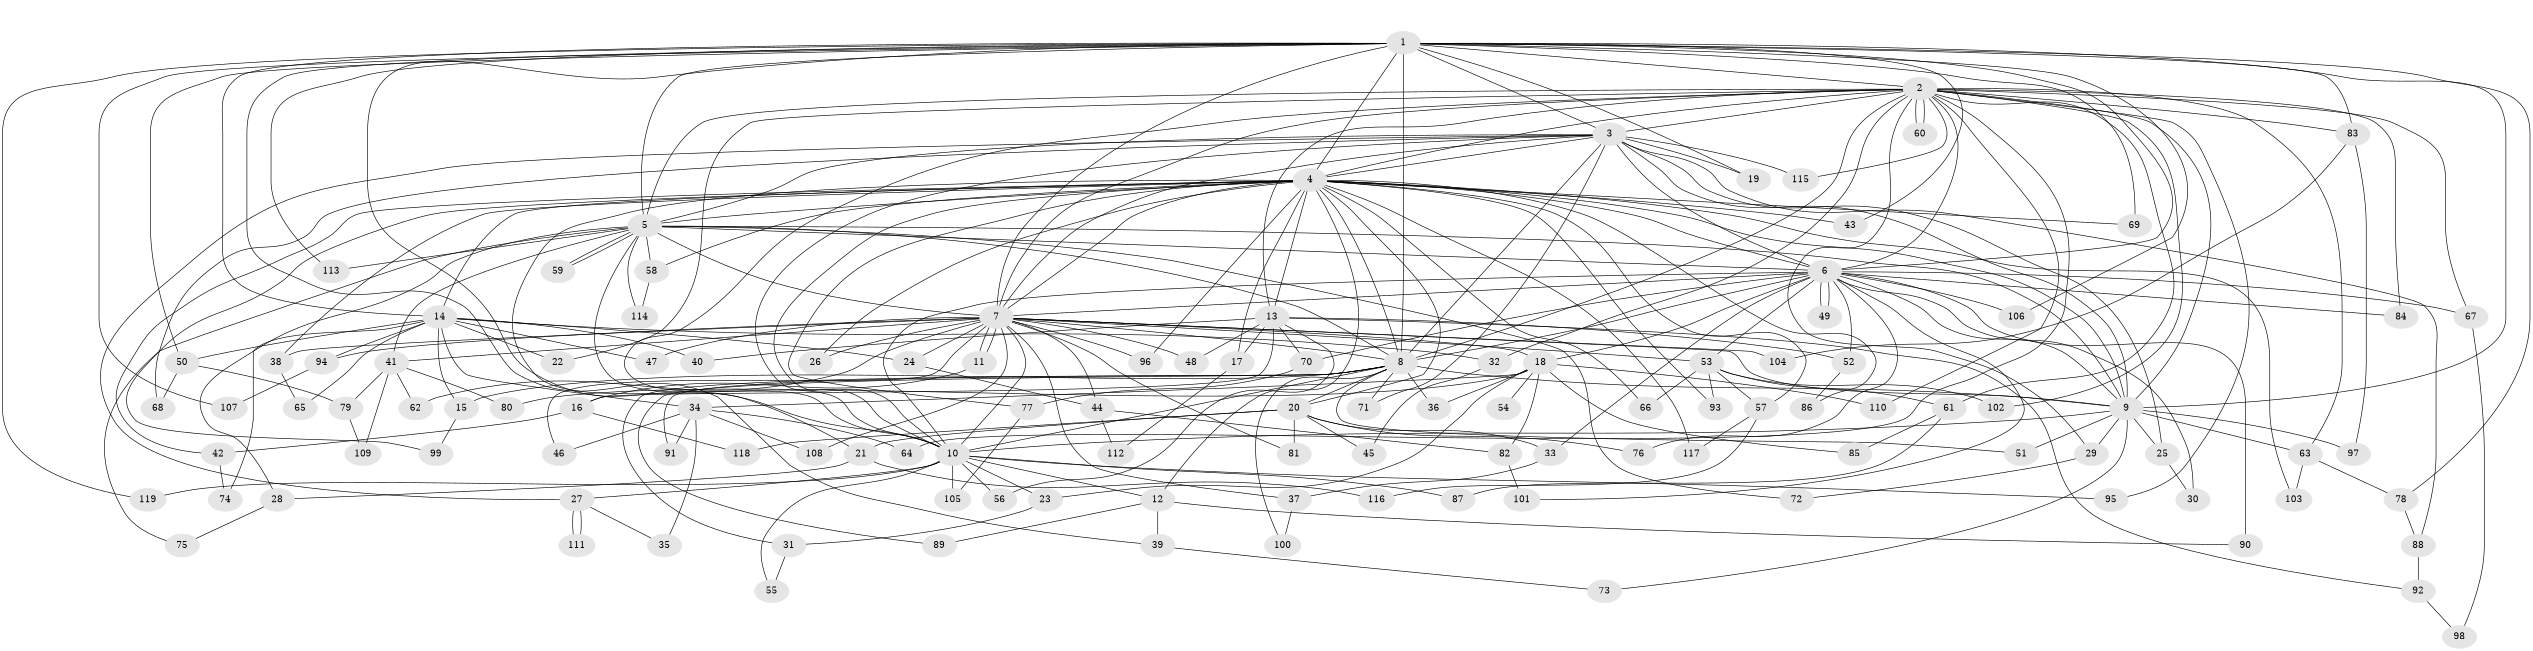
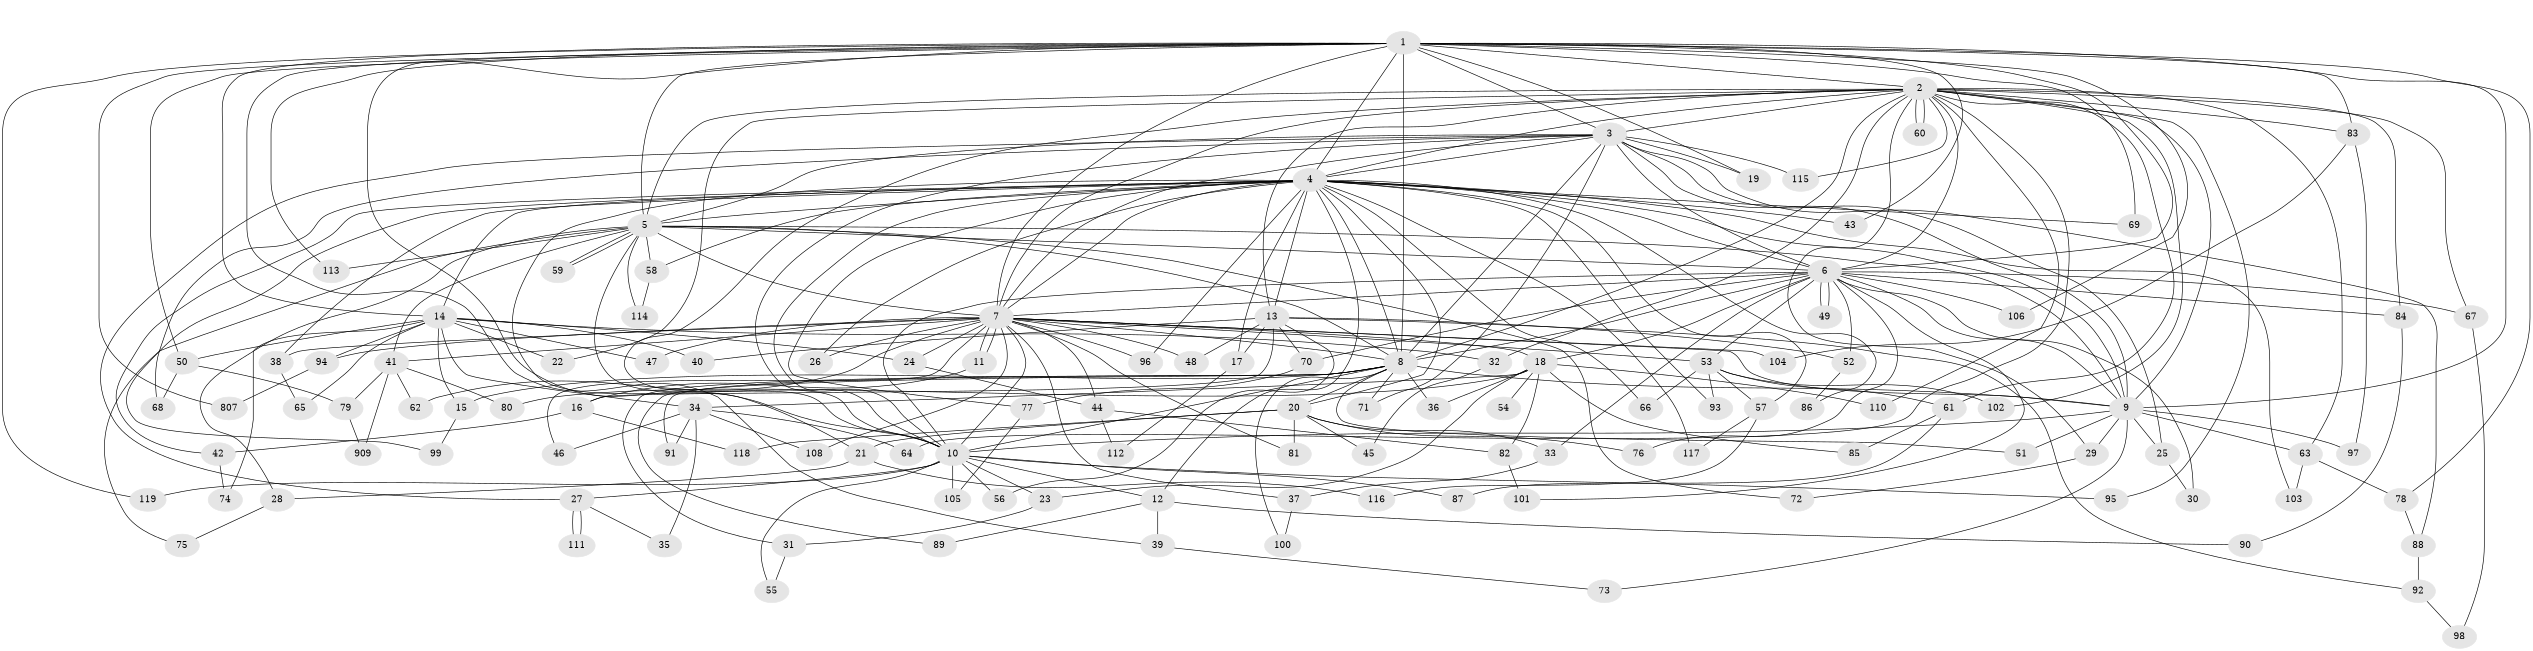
edge "6" -- "90": now "84" -- "90"
node "107": label "107" -> "807"
node "109": label "109" -> "909"
